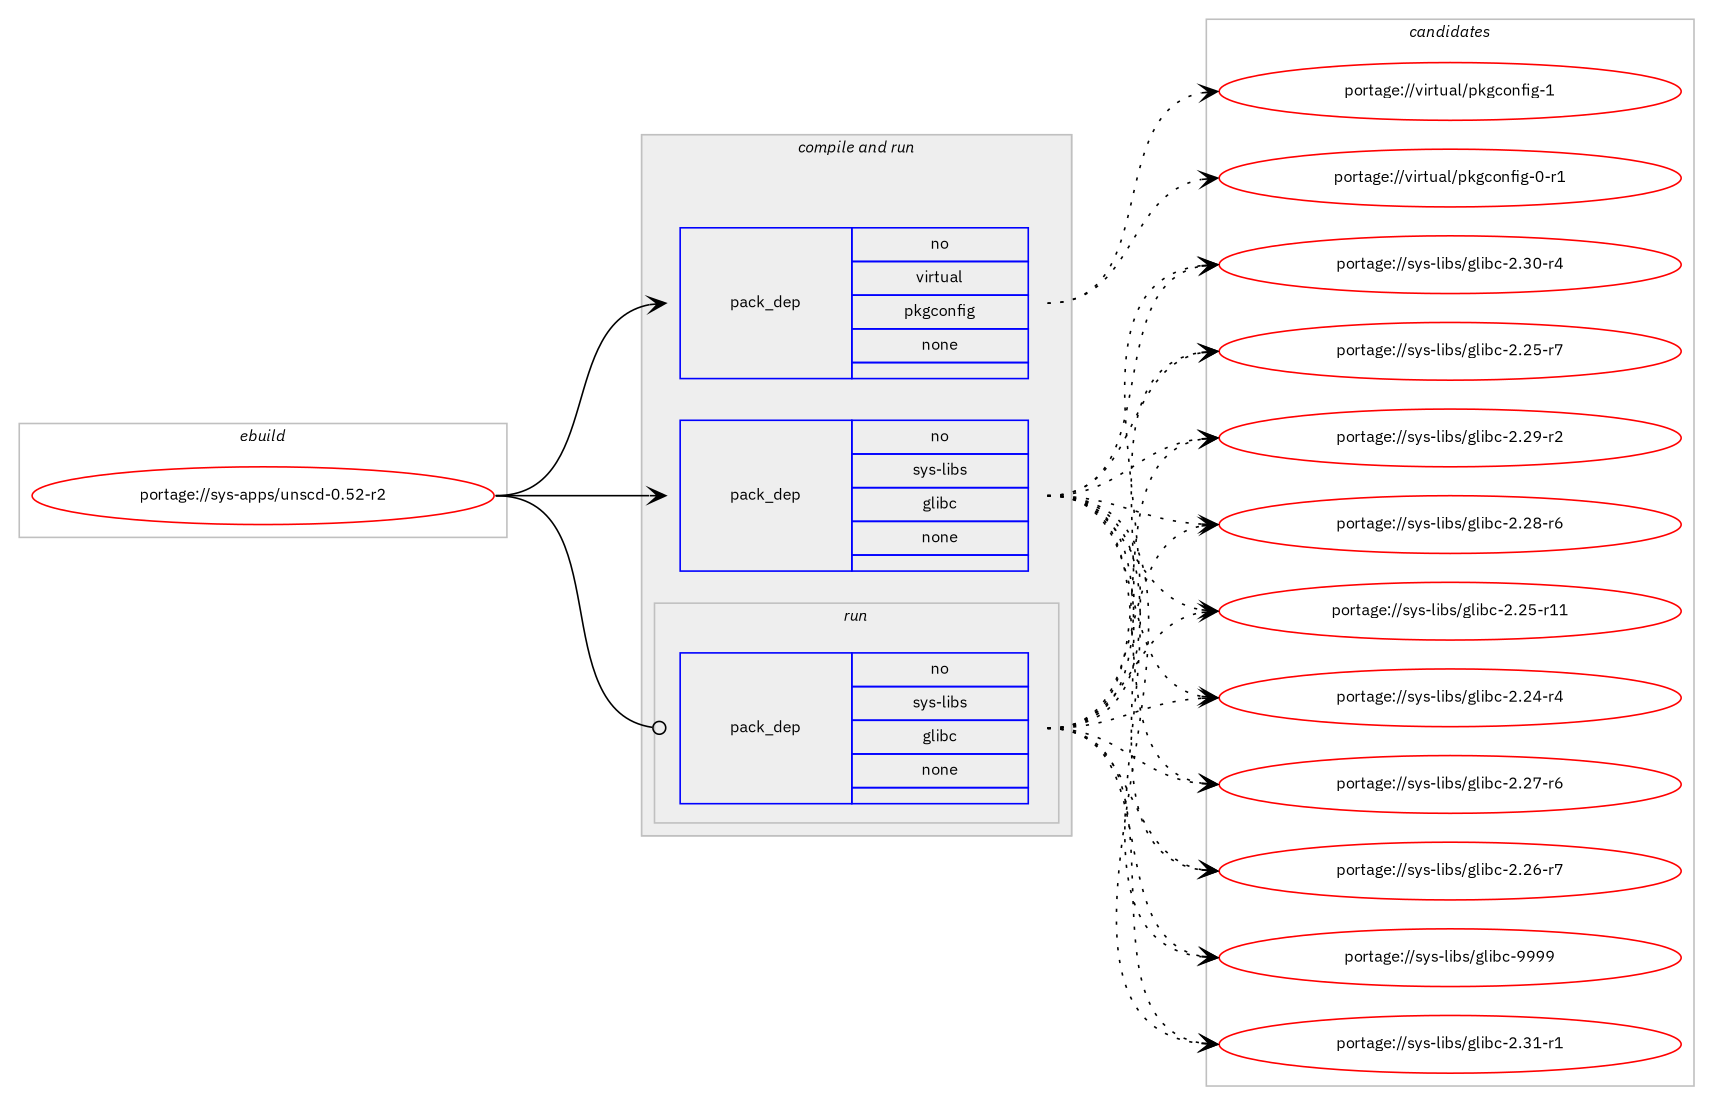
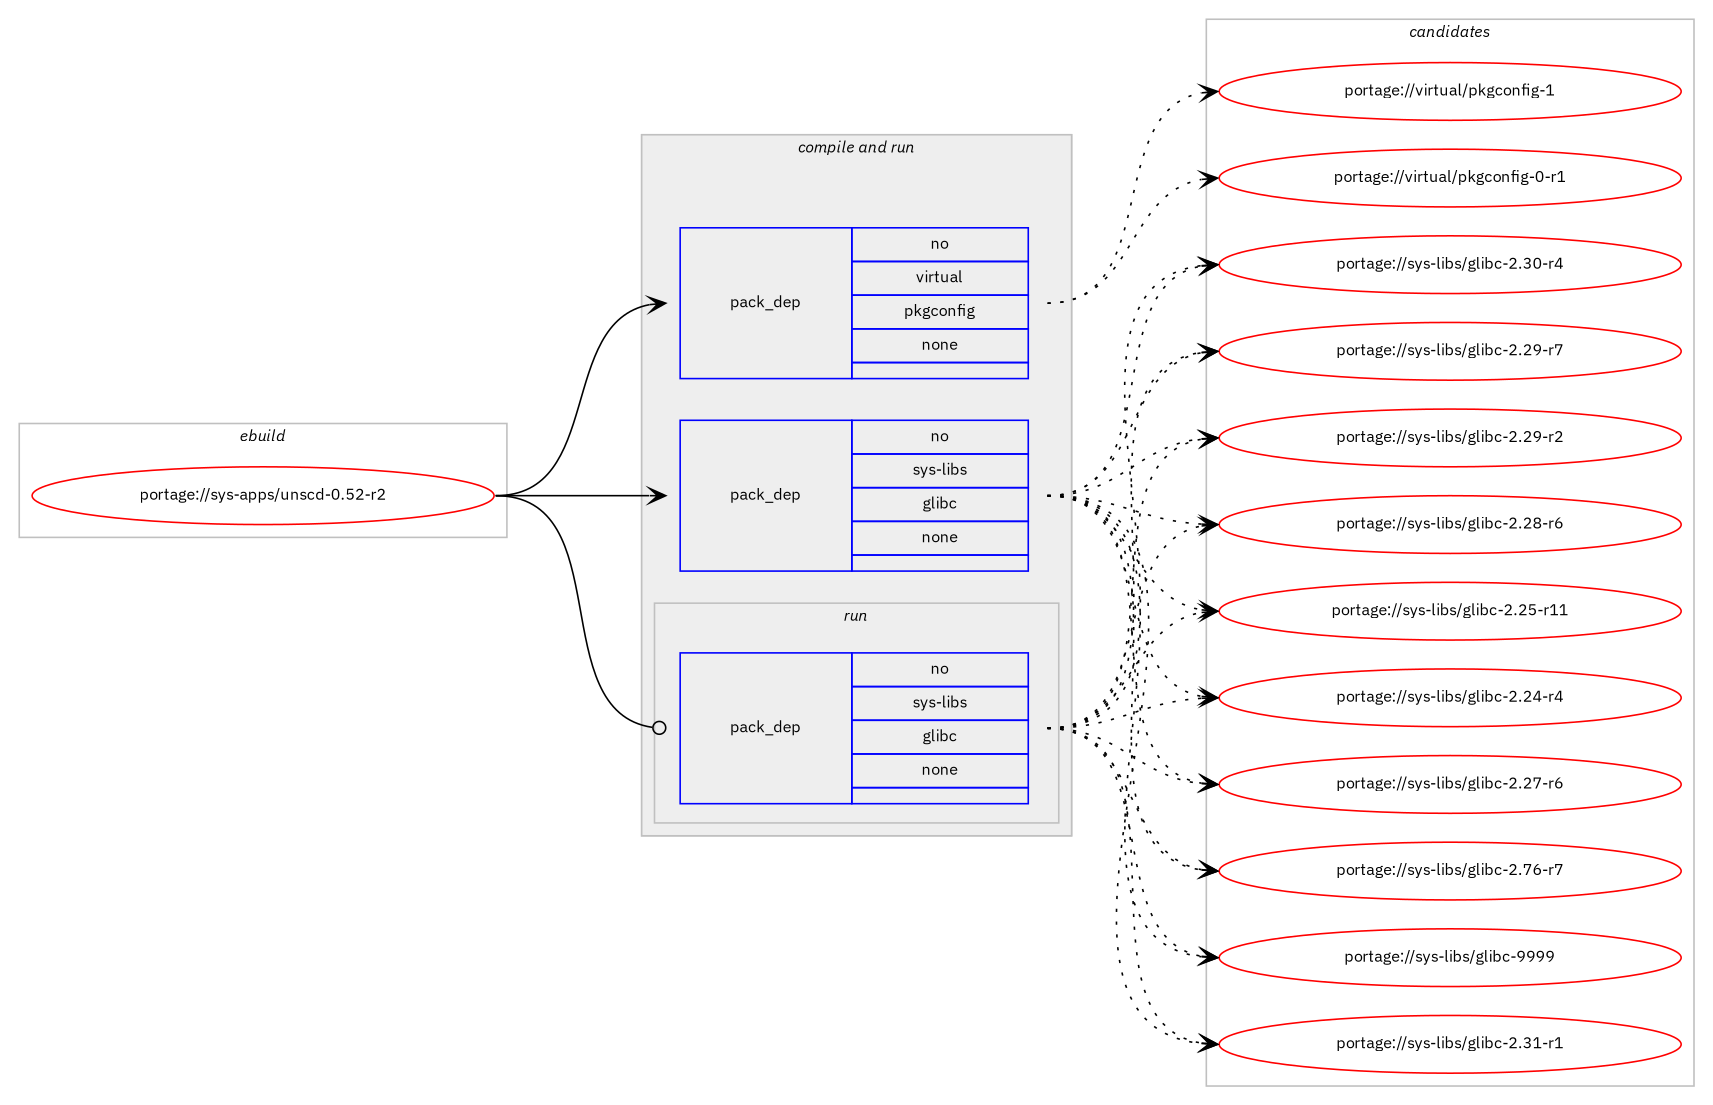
node "portage://sys-libs/glibc-2.25-r7": label "portage://sys-libs/glibc-2.25-r7" -> "portage://sys-libs/glibc-2.29-r7"
node "portage://sys-libs/glibc-2.26-r7": label "portage://sys-libs/glibc-2.26-r7" -> "portage://sys-libs/glibc-2.76-r7"
